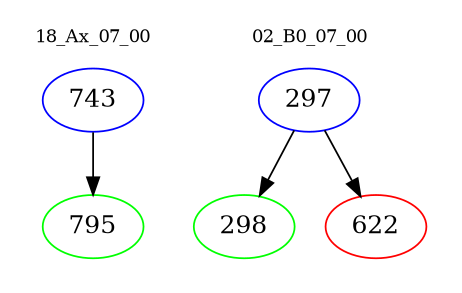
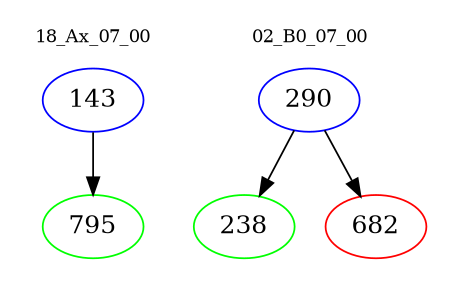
node "743": label "743" -> "143"
node "297": label "297" -> "290"
node "298": label "298" -> "238"
node "622": label "622" -> "682"
